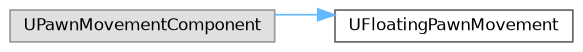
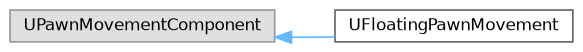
edge "UPawnMovementComponent" -> "UFloatingPawnMovement": reversed
